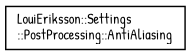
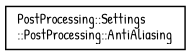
node "LouiEriksson::Settings ::PostProcessing::AntiAliasing": label "LouiEriksson::Settings ::PostProcessing::AntiAliasing" -> "PostProcessing::Settings ::PostProcessing::AntiAliasing"
